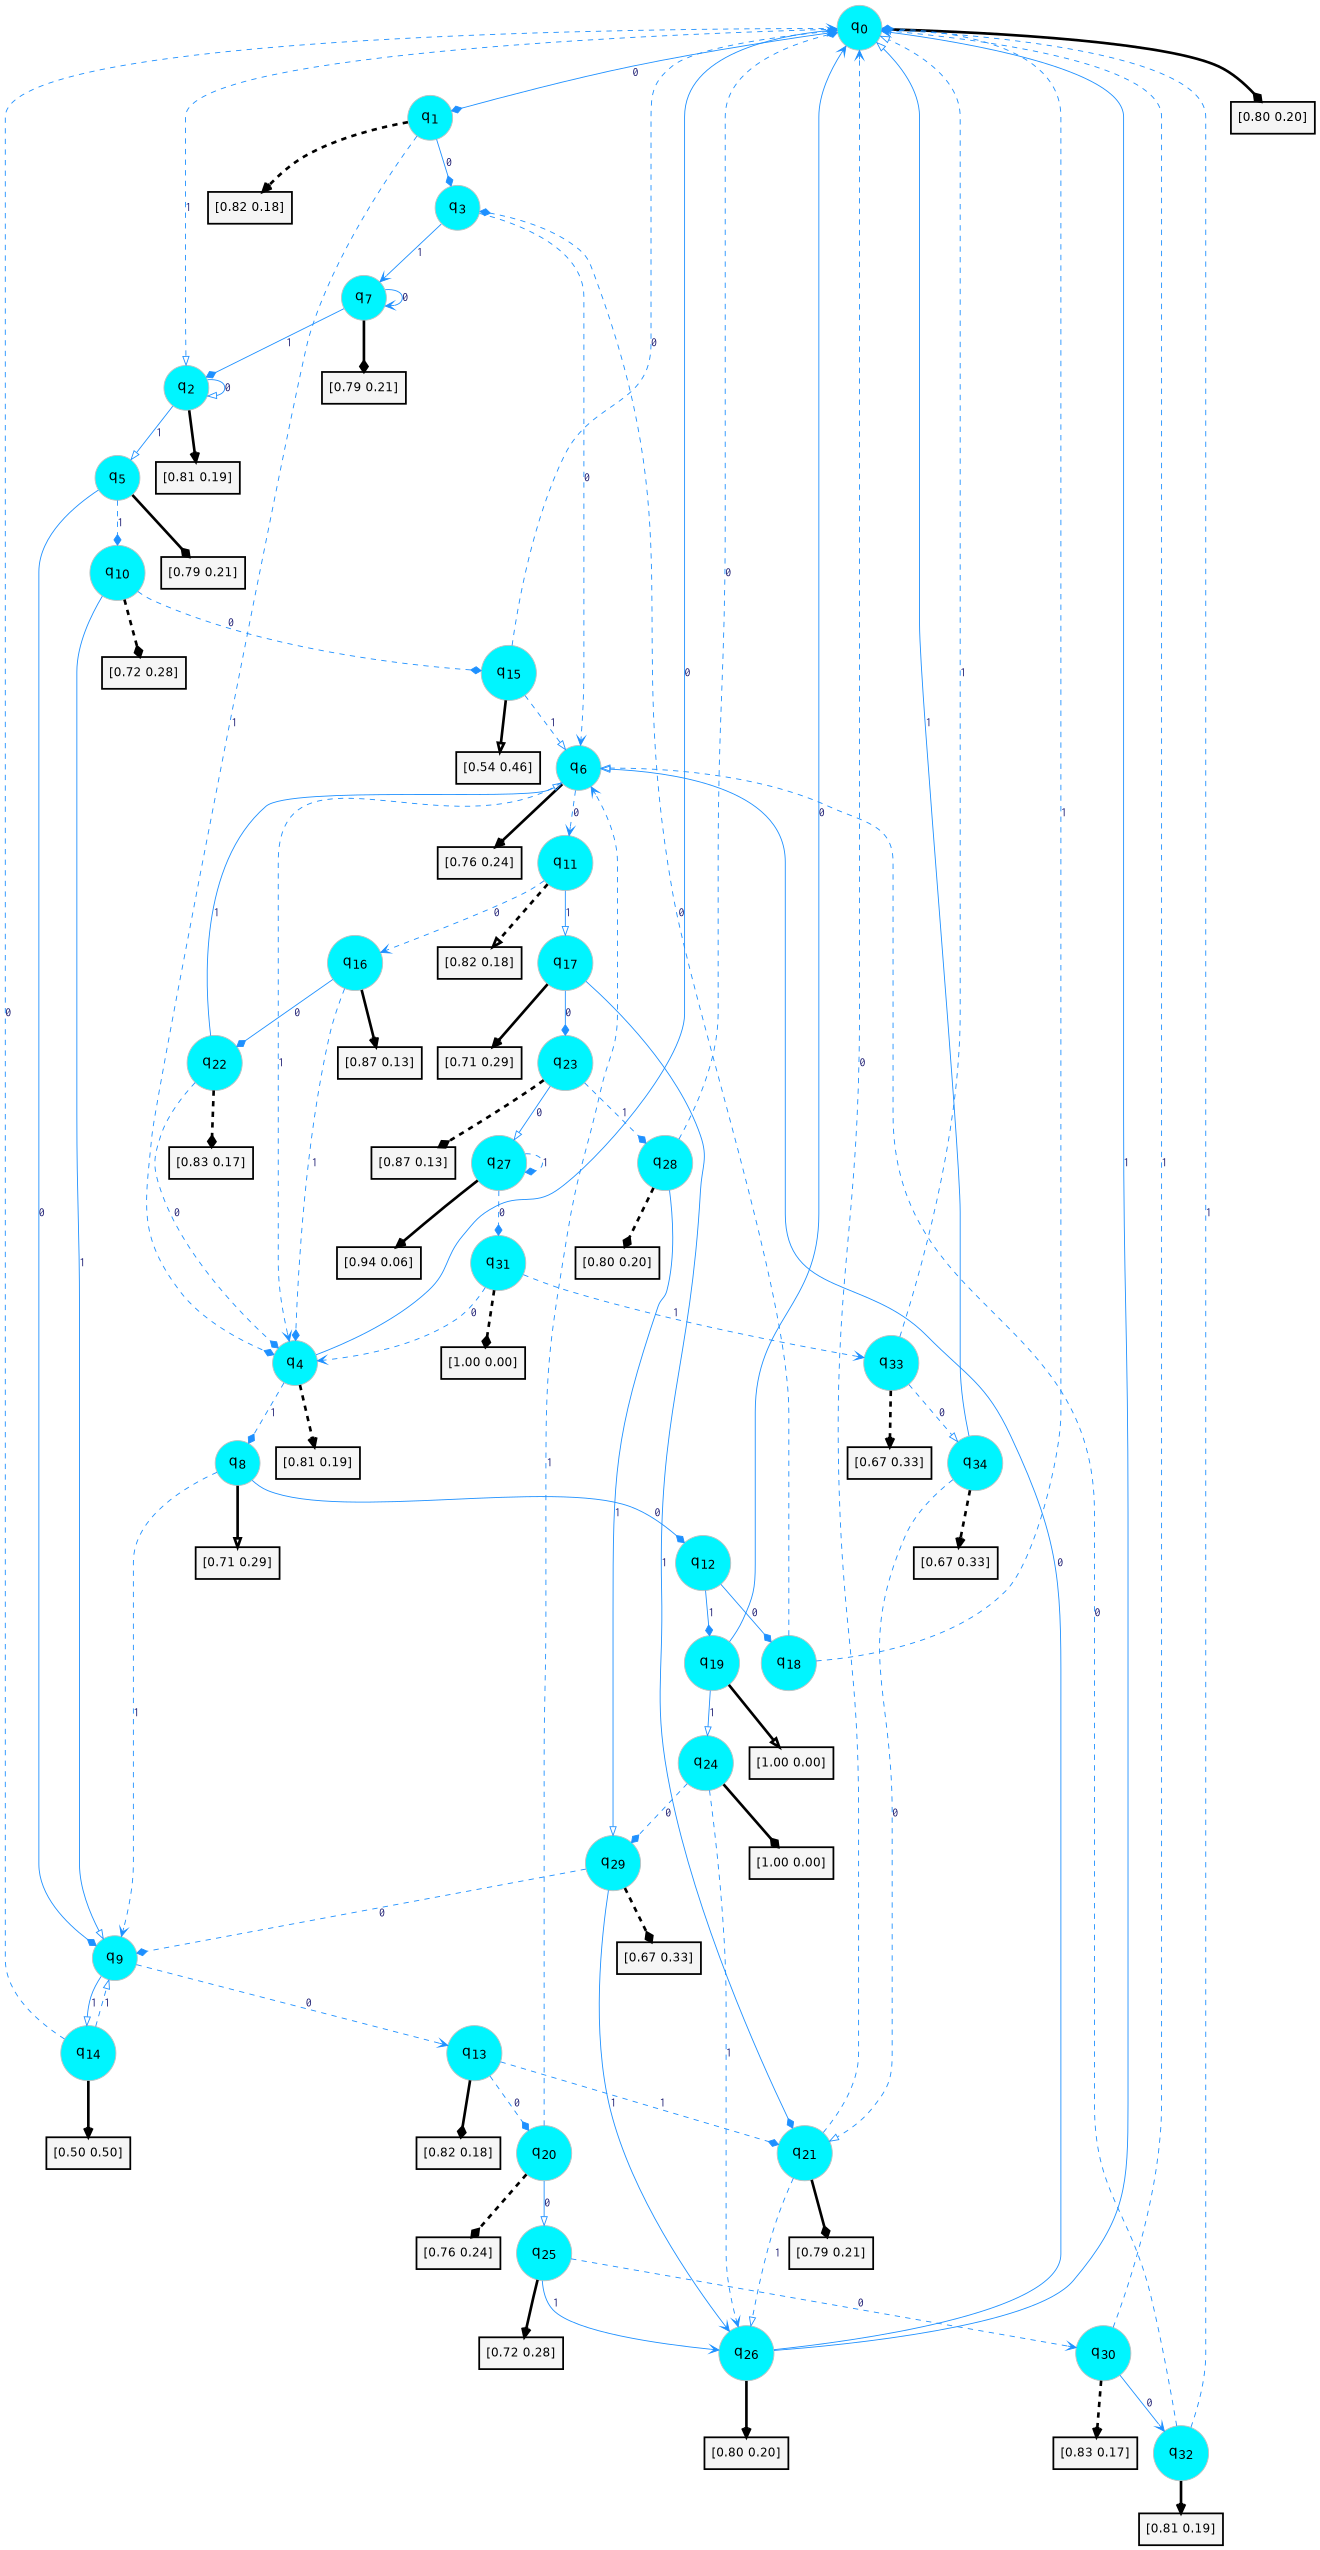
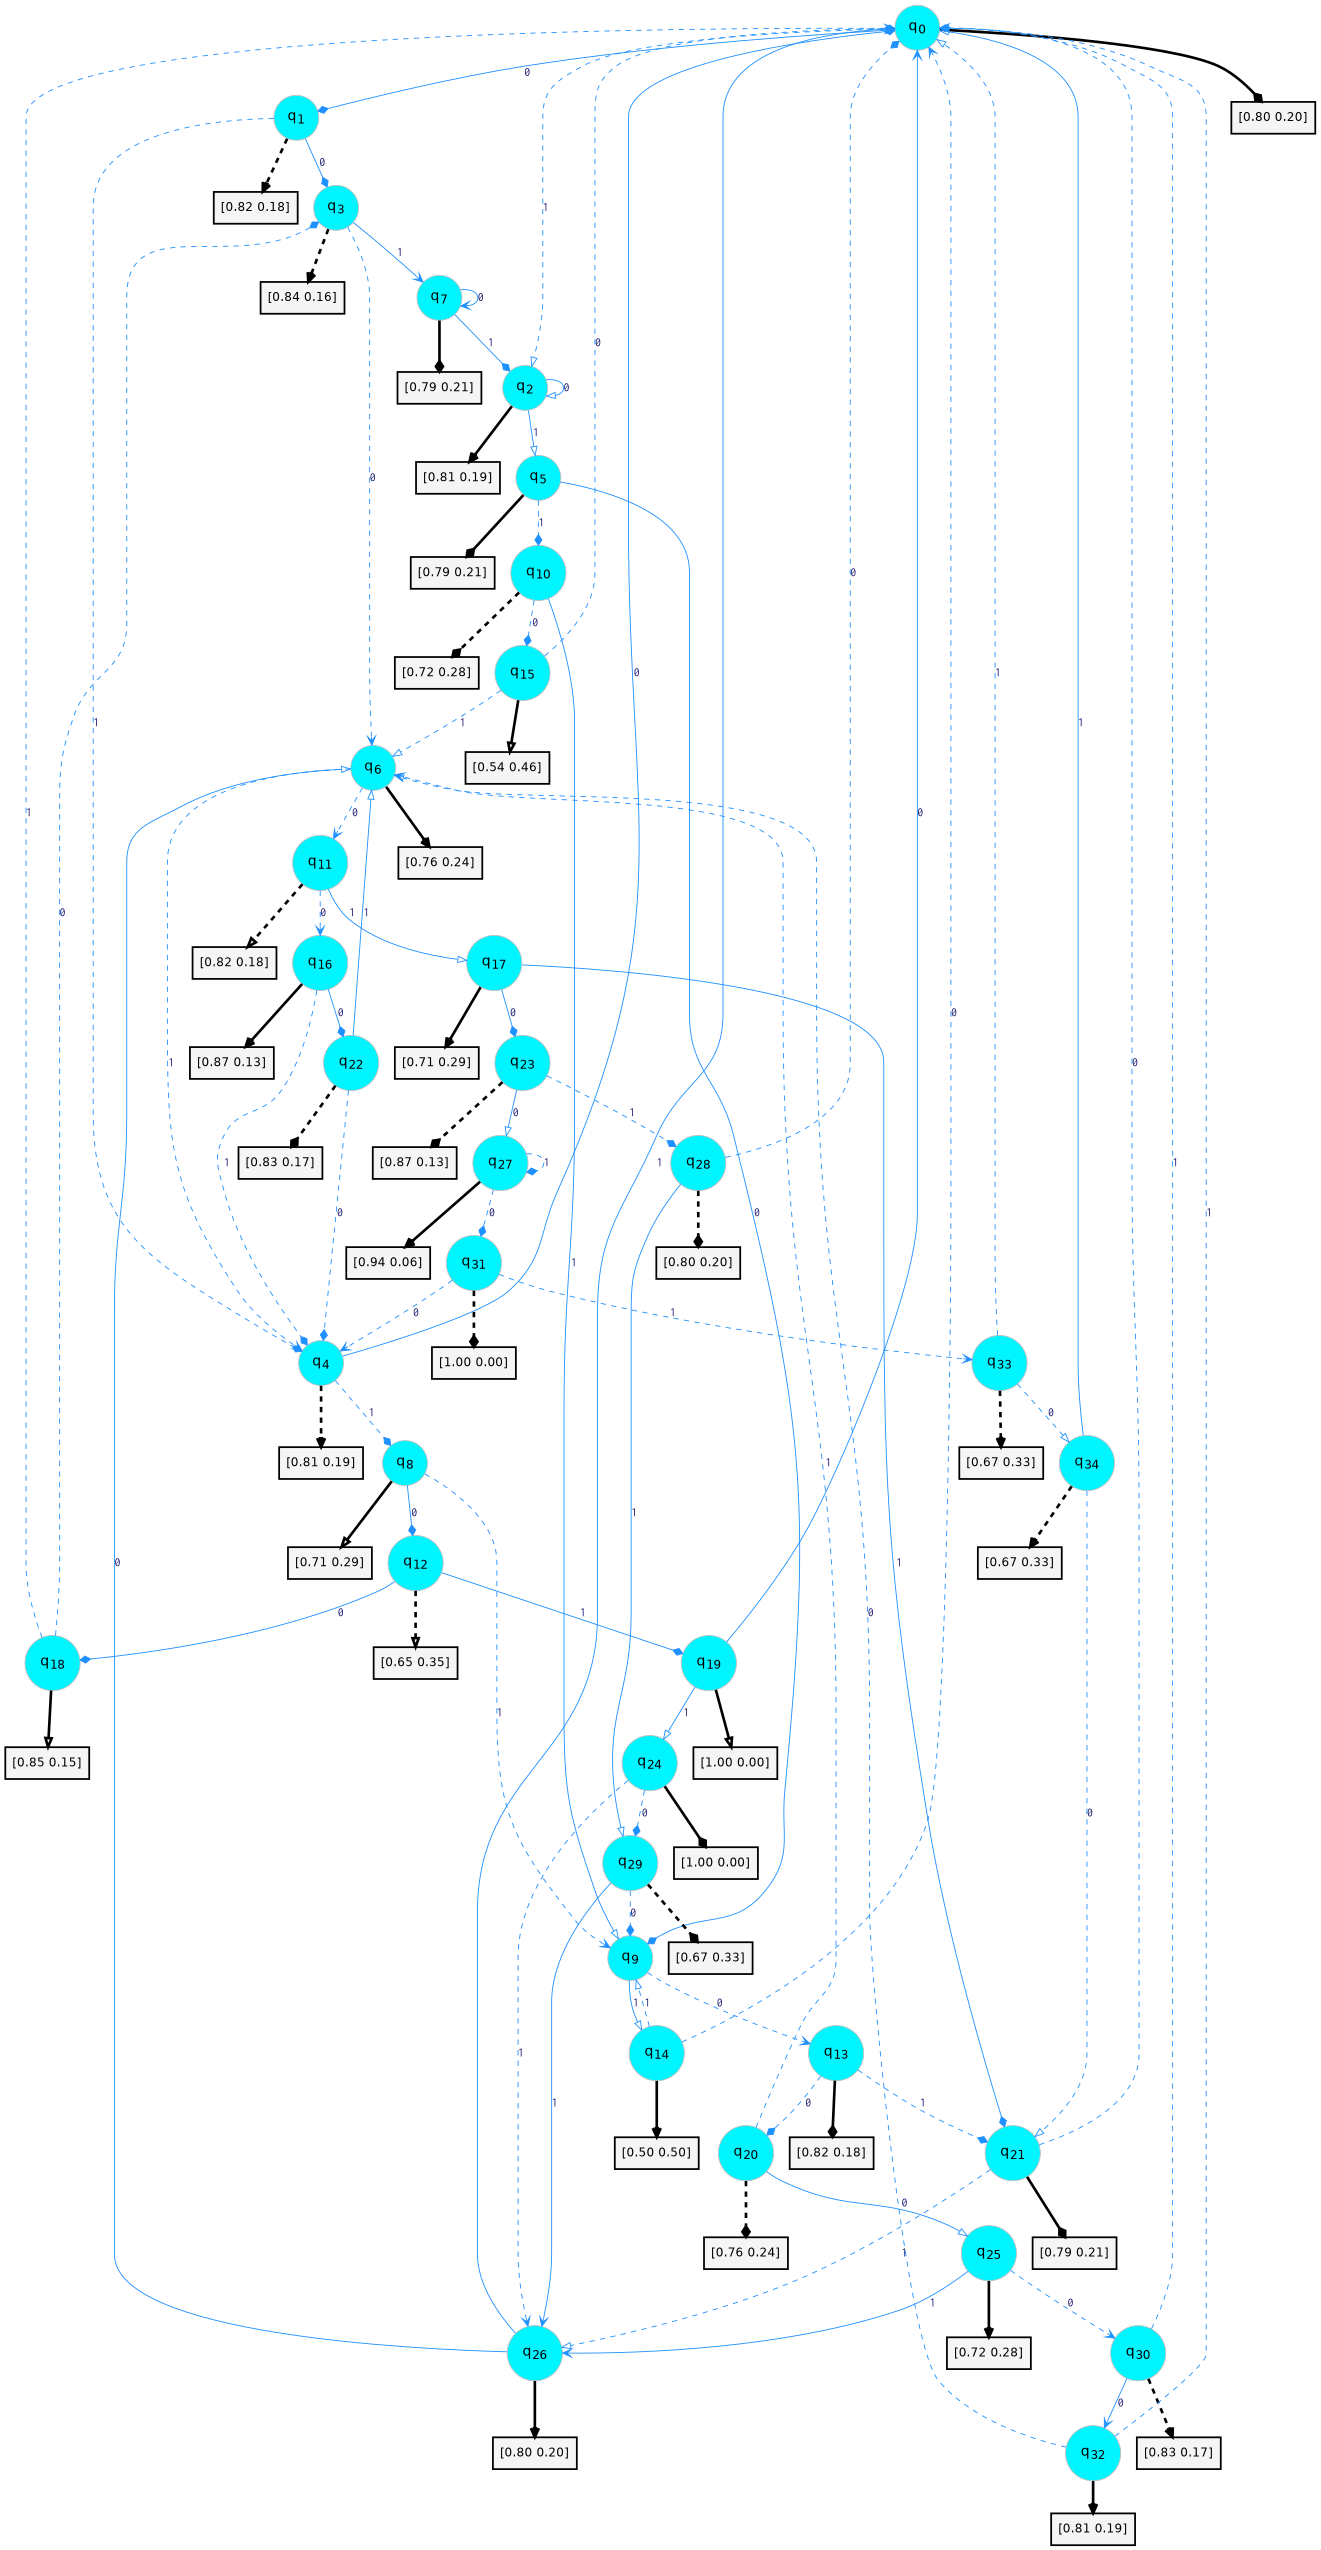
node "[0.84 0.16]": added
node "[0.65 0.35]": added
node "[0.85 0.15]": added
